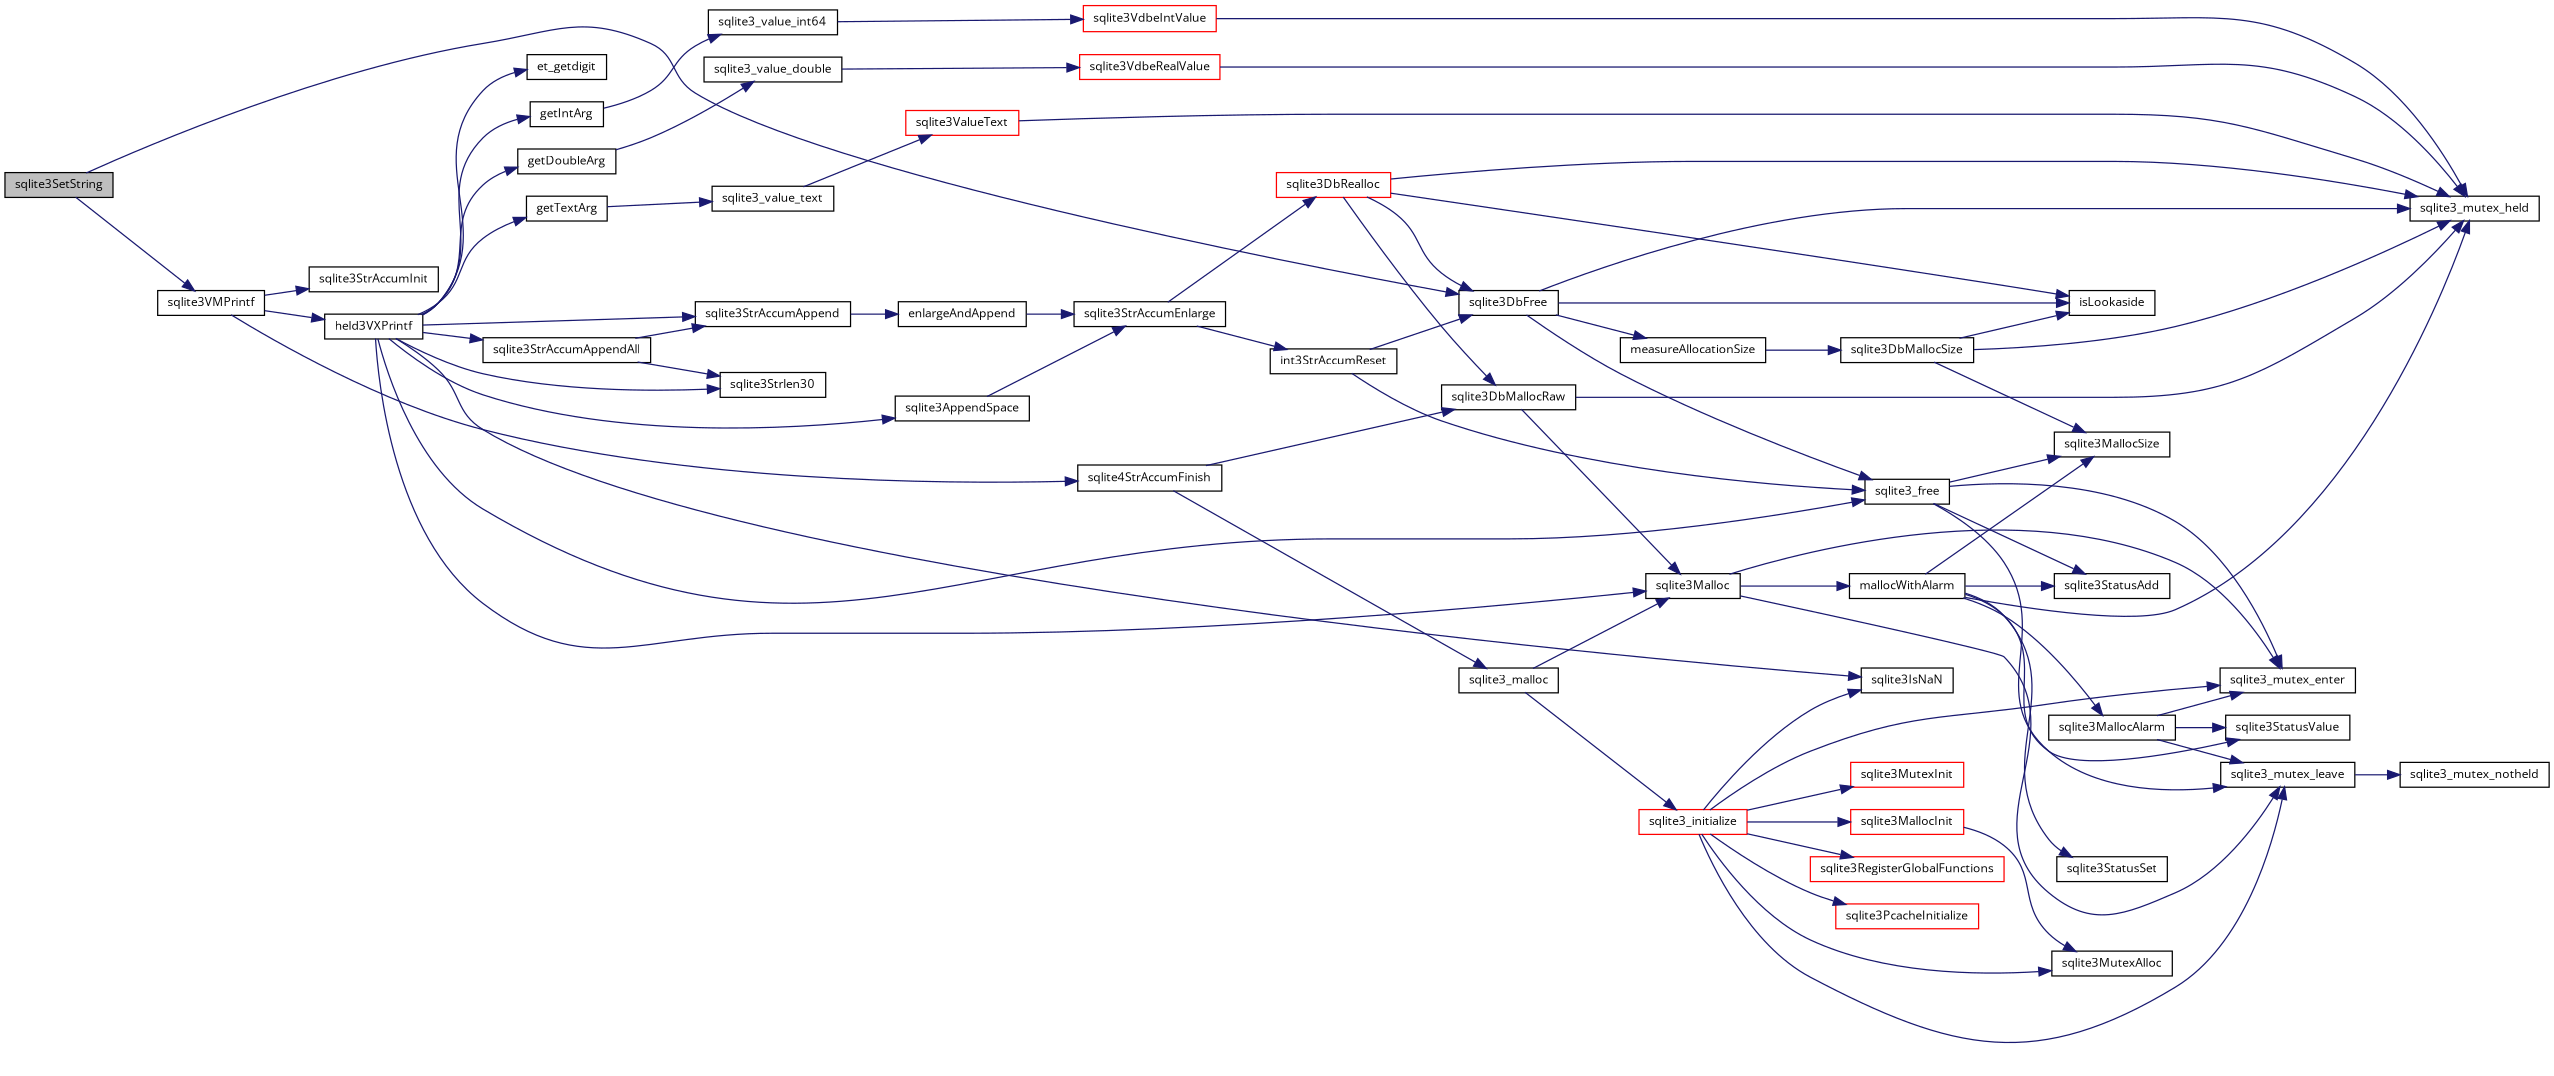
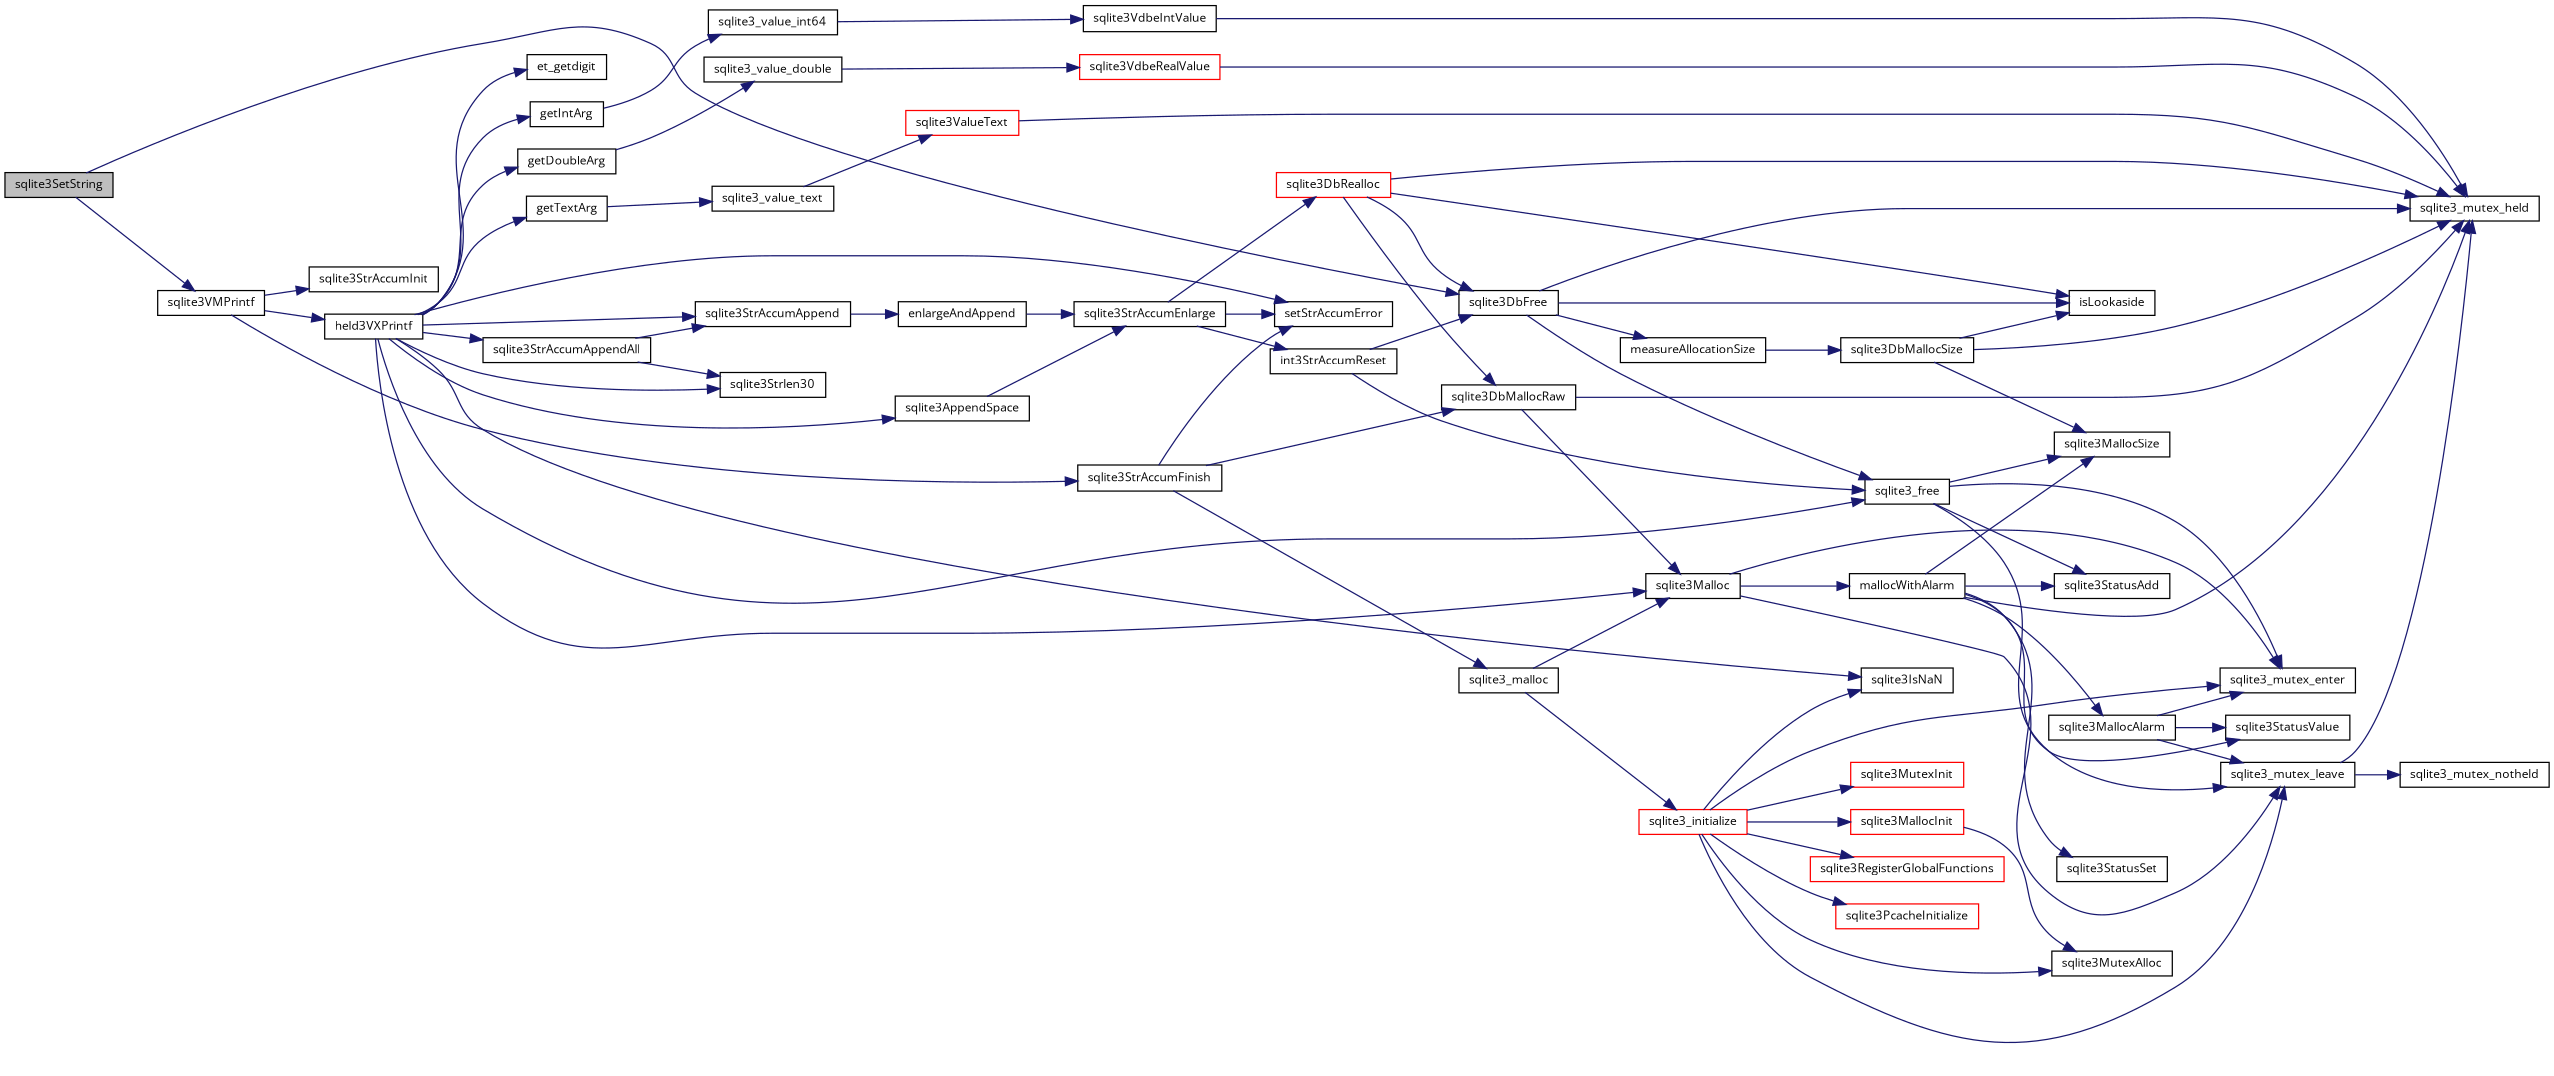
node "sqlite3VdbeIntValue": color red -> black
node "setStrAccumError": added
node "sqlite4StrAccumFinish": label "sqlite4StrAccumFinish" -> "sqlite3StrAccumFinish"
edge "sqlite3_mutex_leave" -> "sqlite3_mutex_held": added
